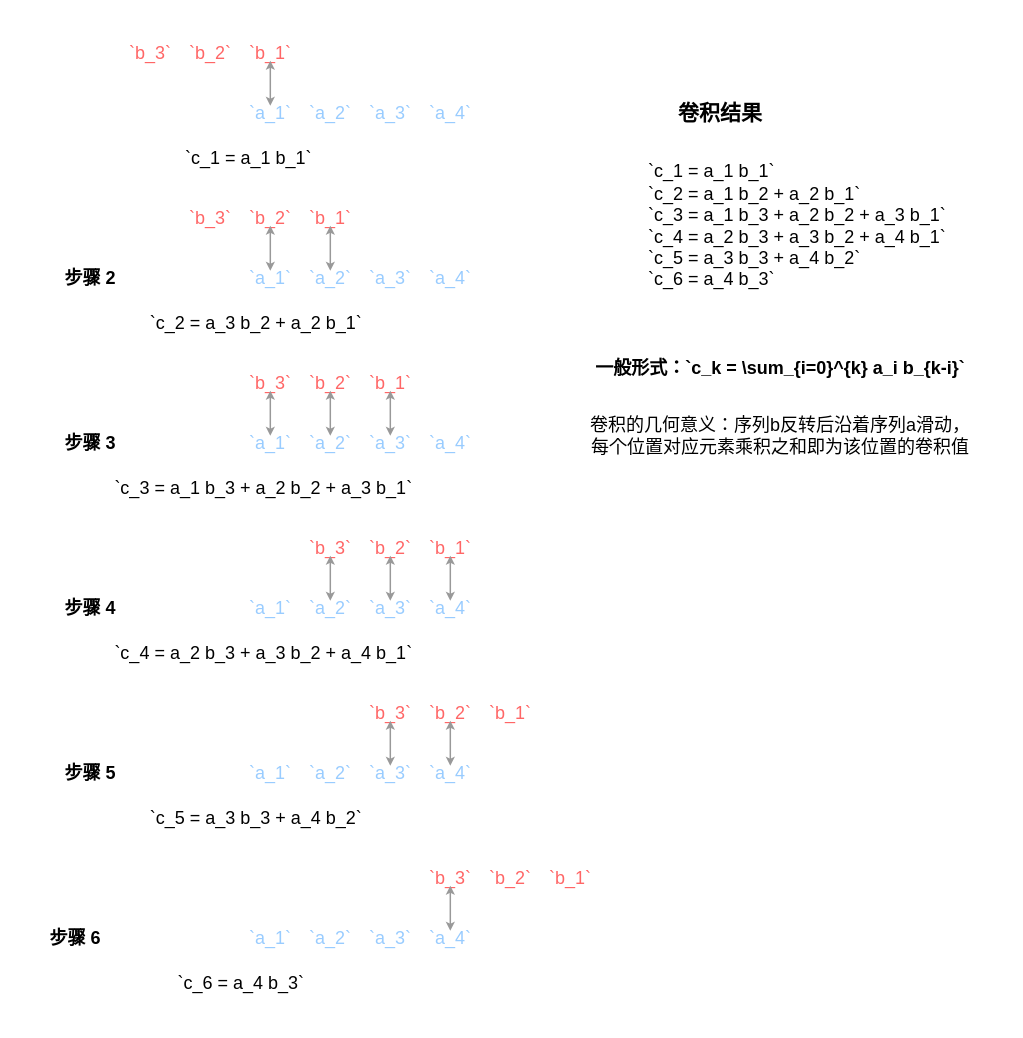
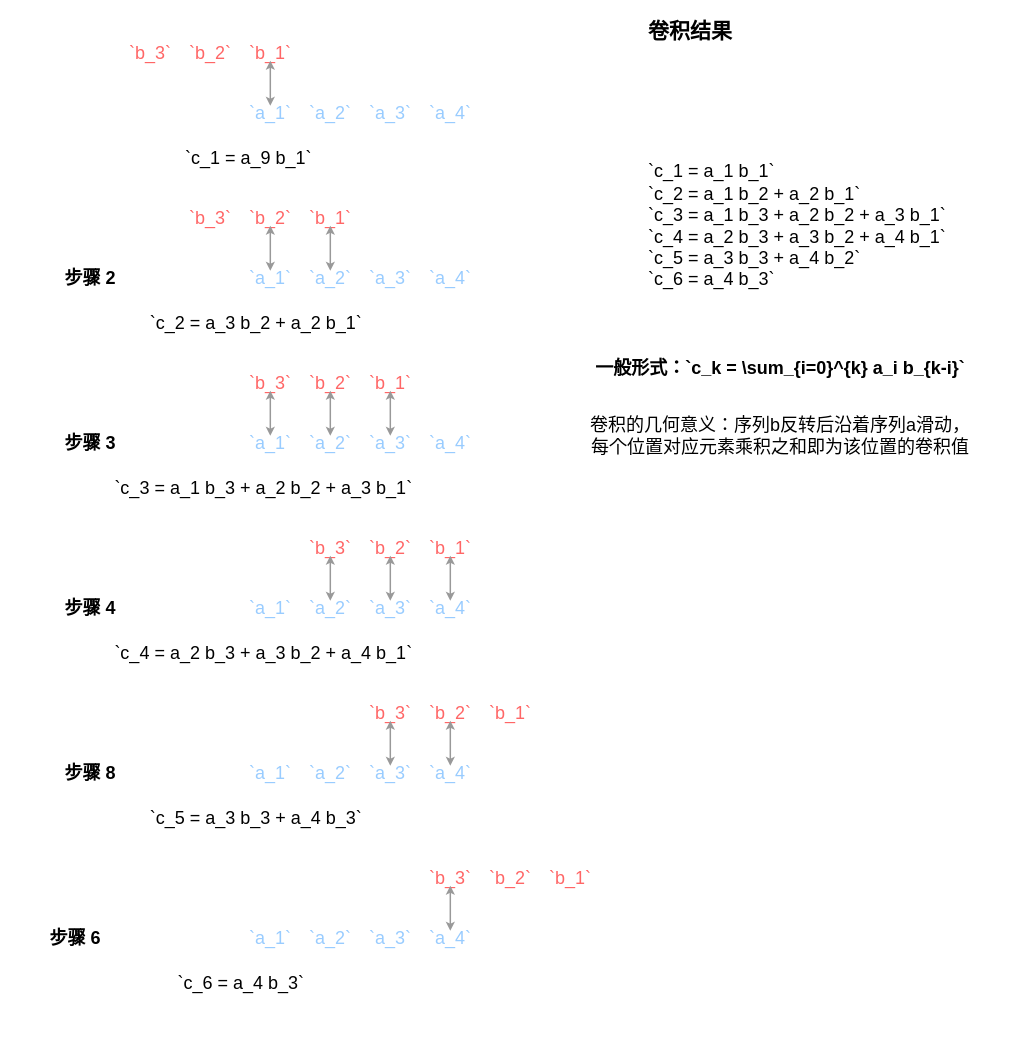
node "卷积结果": moved (721, 113) -> (691, 31)
node "`c_1 = a_1 b_1`": label "`c_1 = a_1 b_1`" -> "`c_1 = a_9 b_1`"
node "步骤 5": label "步骤 5" -> "步骤 8"
node "`c_5 = a_3 b_3 + a_4 b_2`": label "`c_5 = a_3 b_3 + a_4 b_2`" -> "`c_5 = a_3 b_3 + a_4 b_3`"
